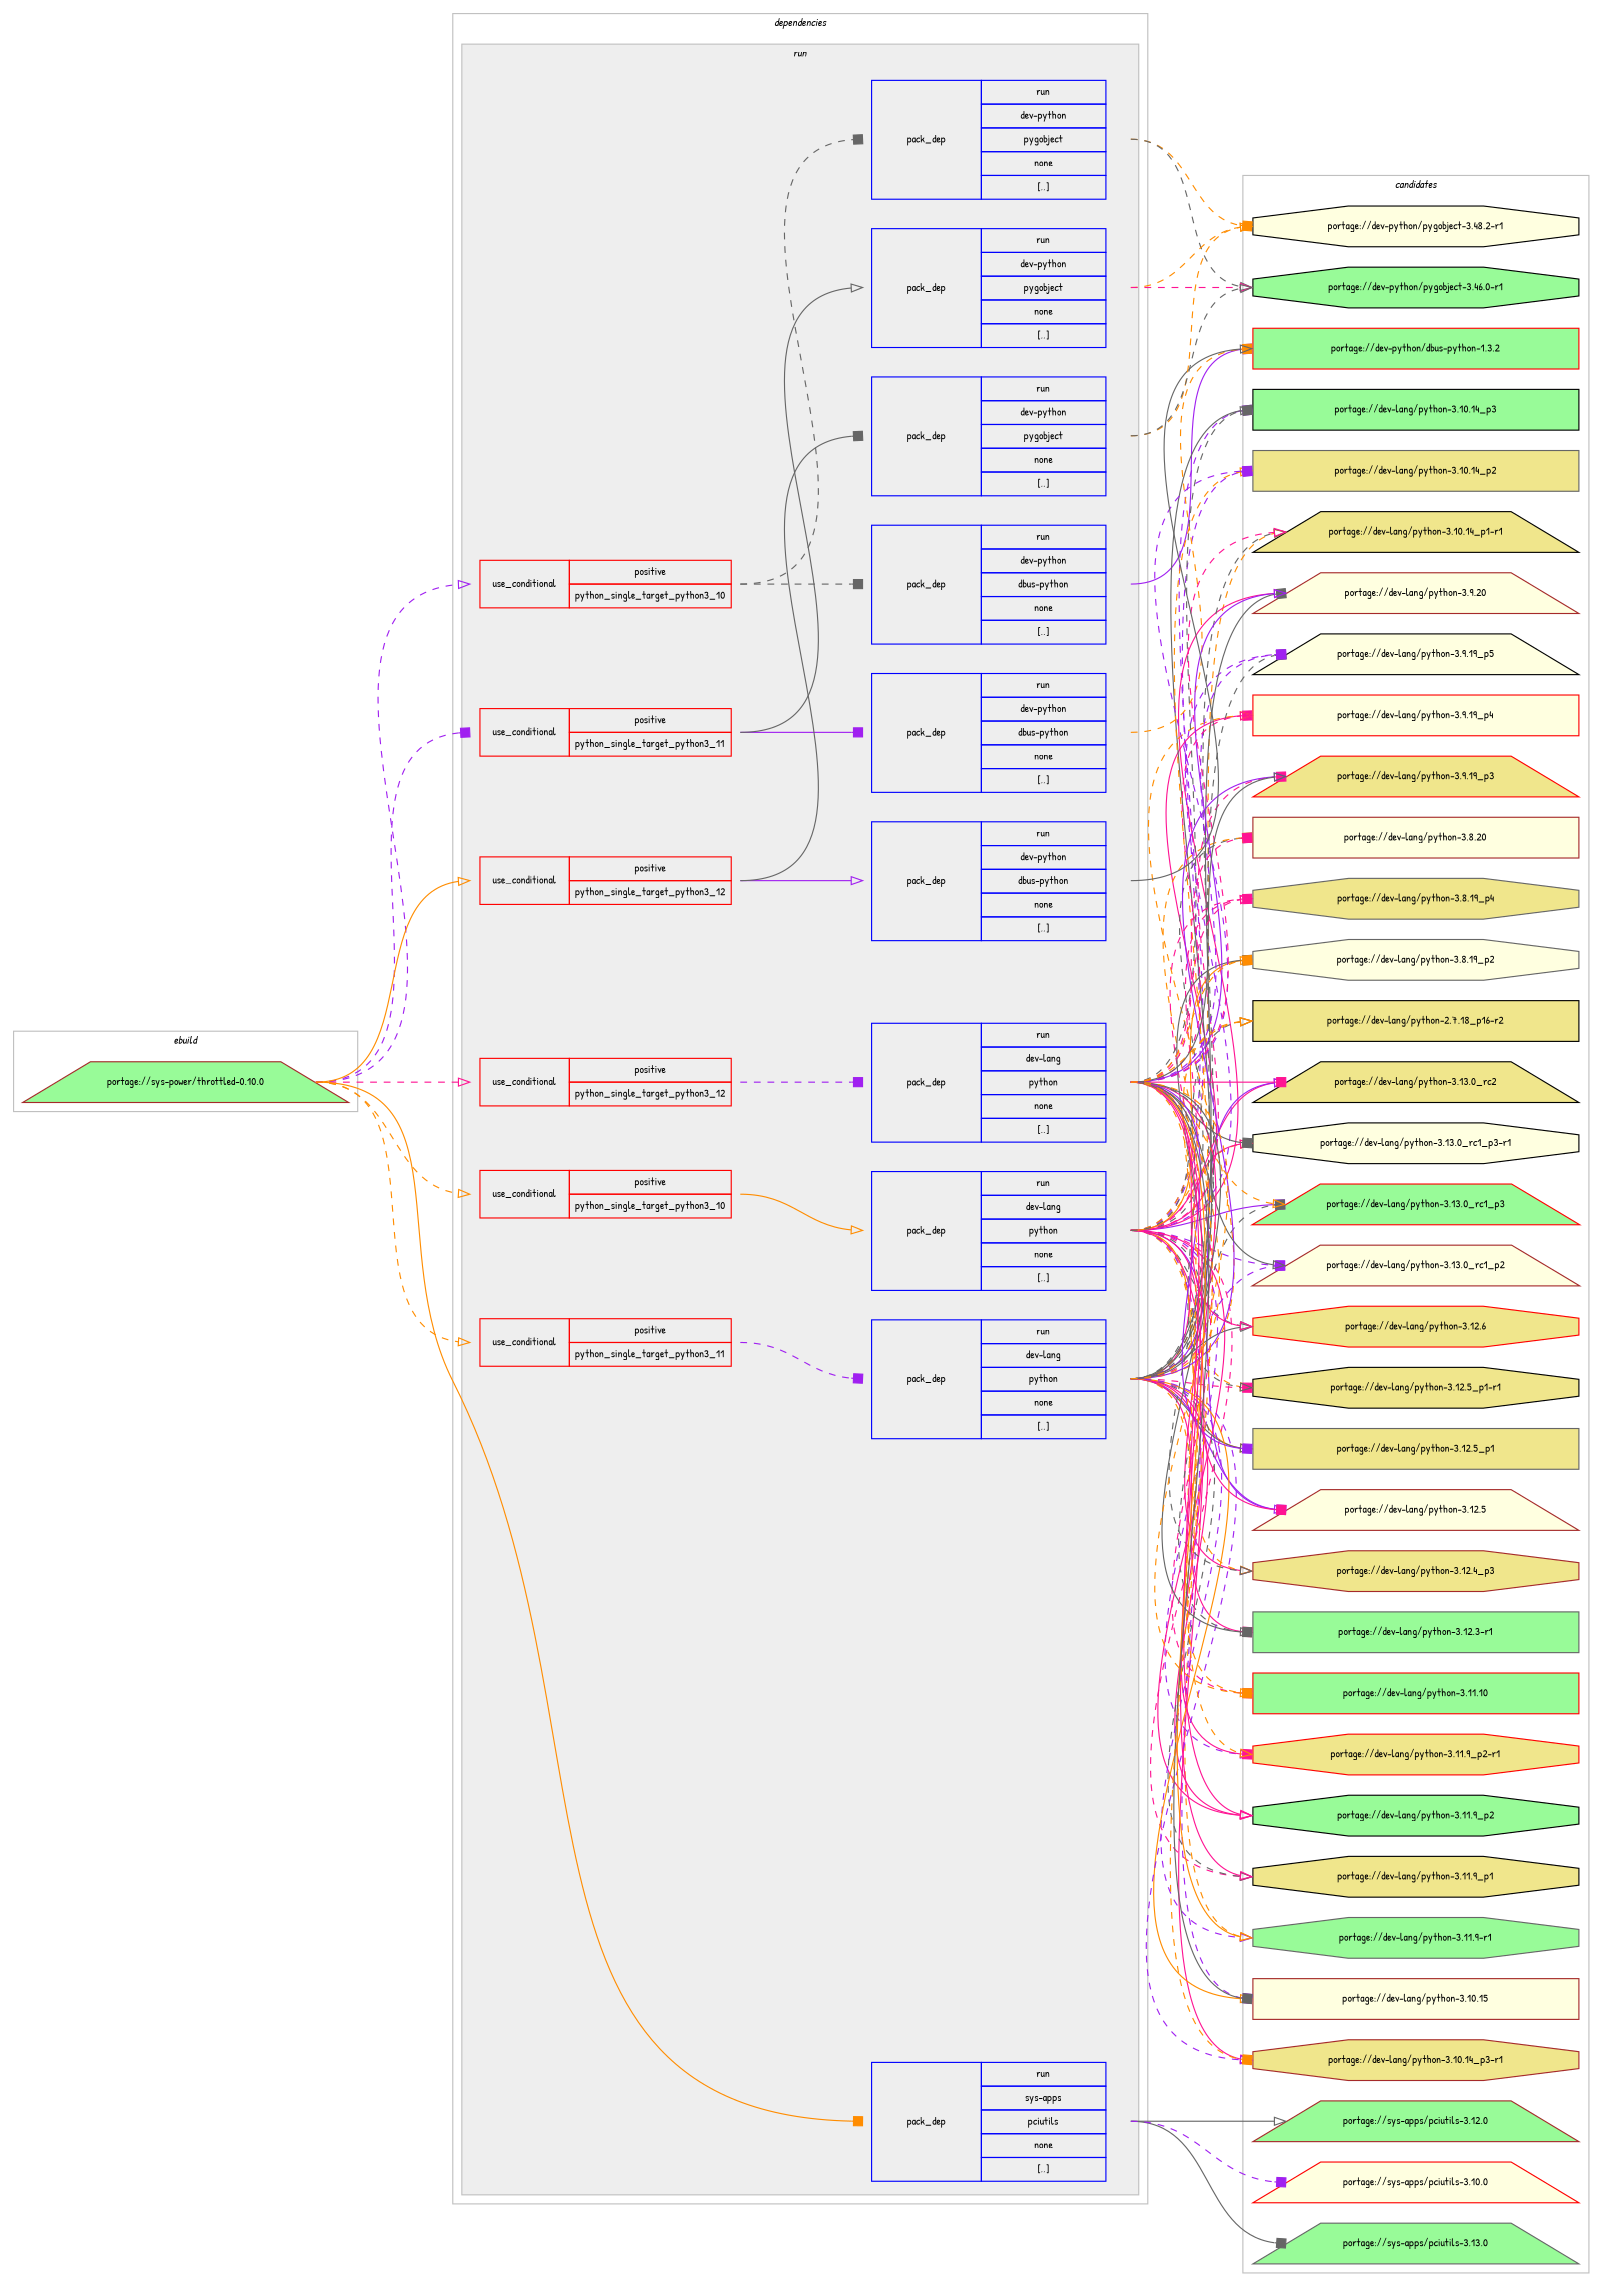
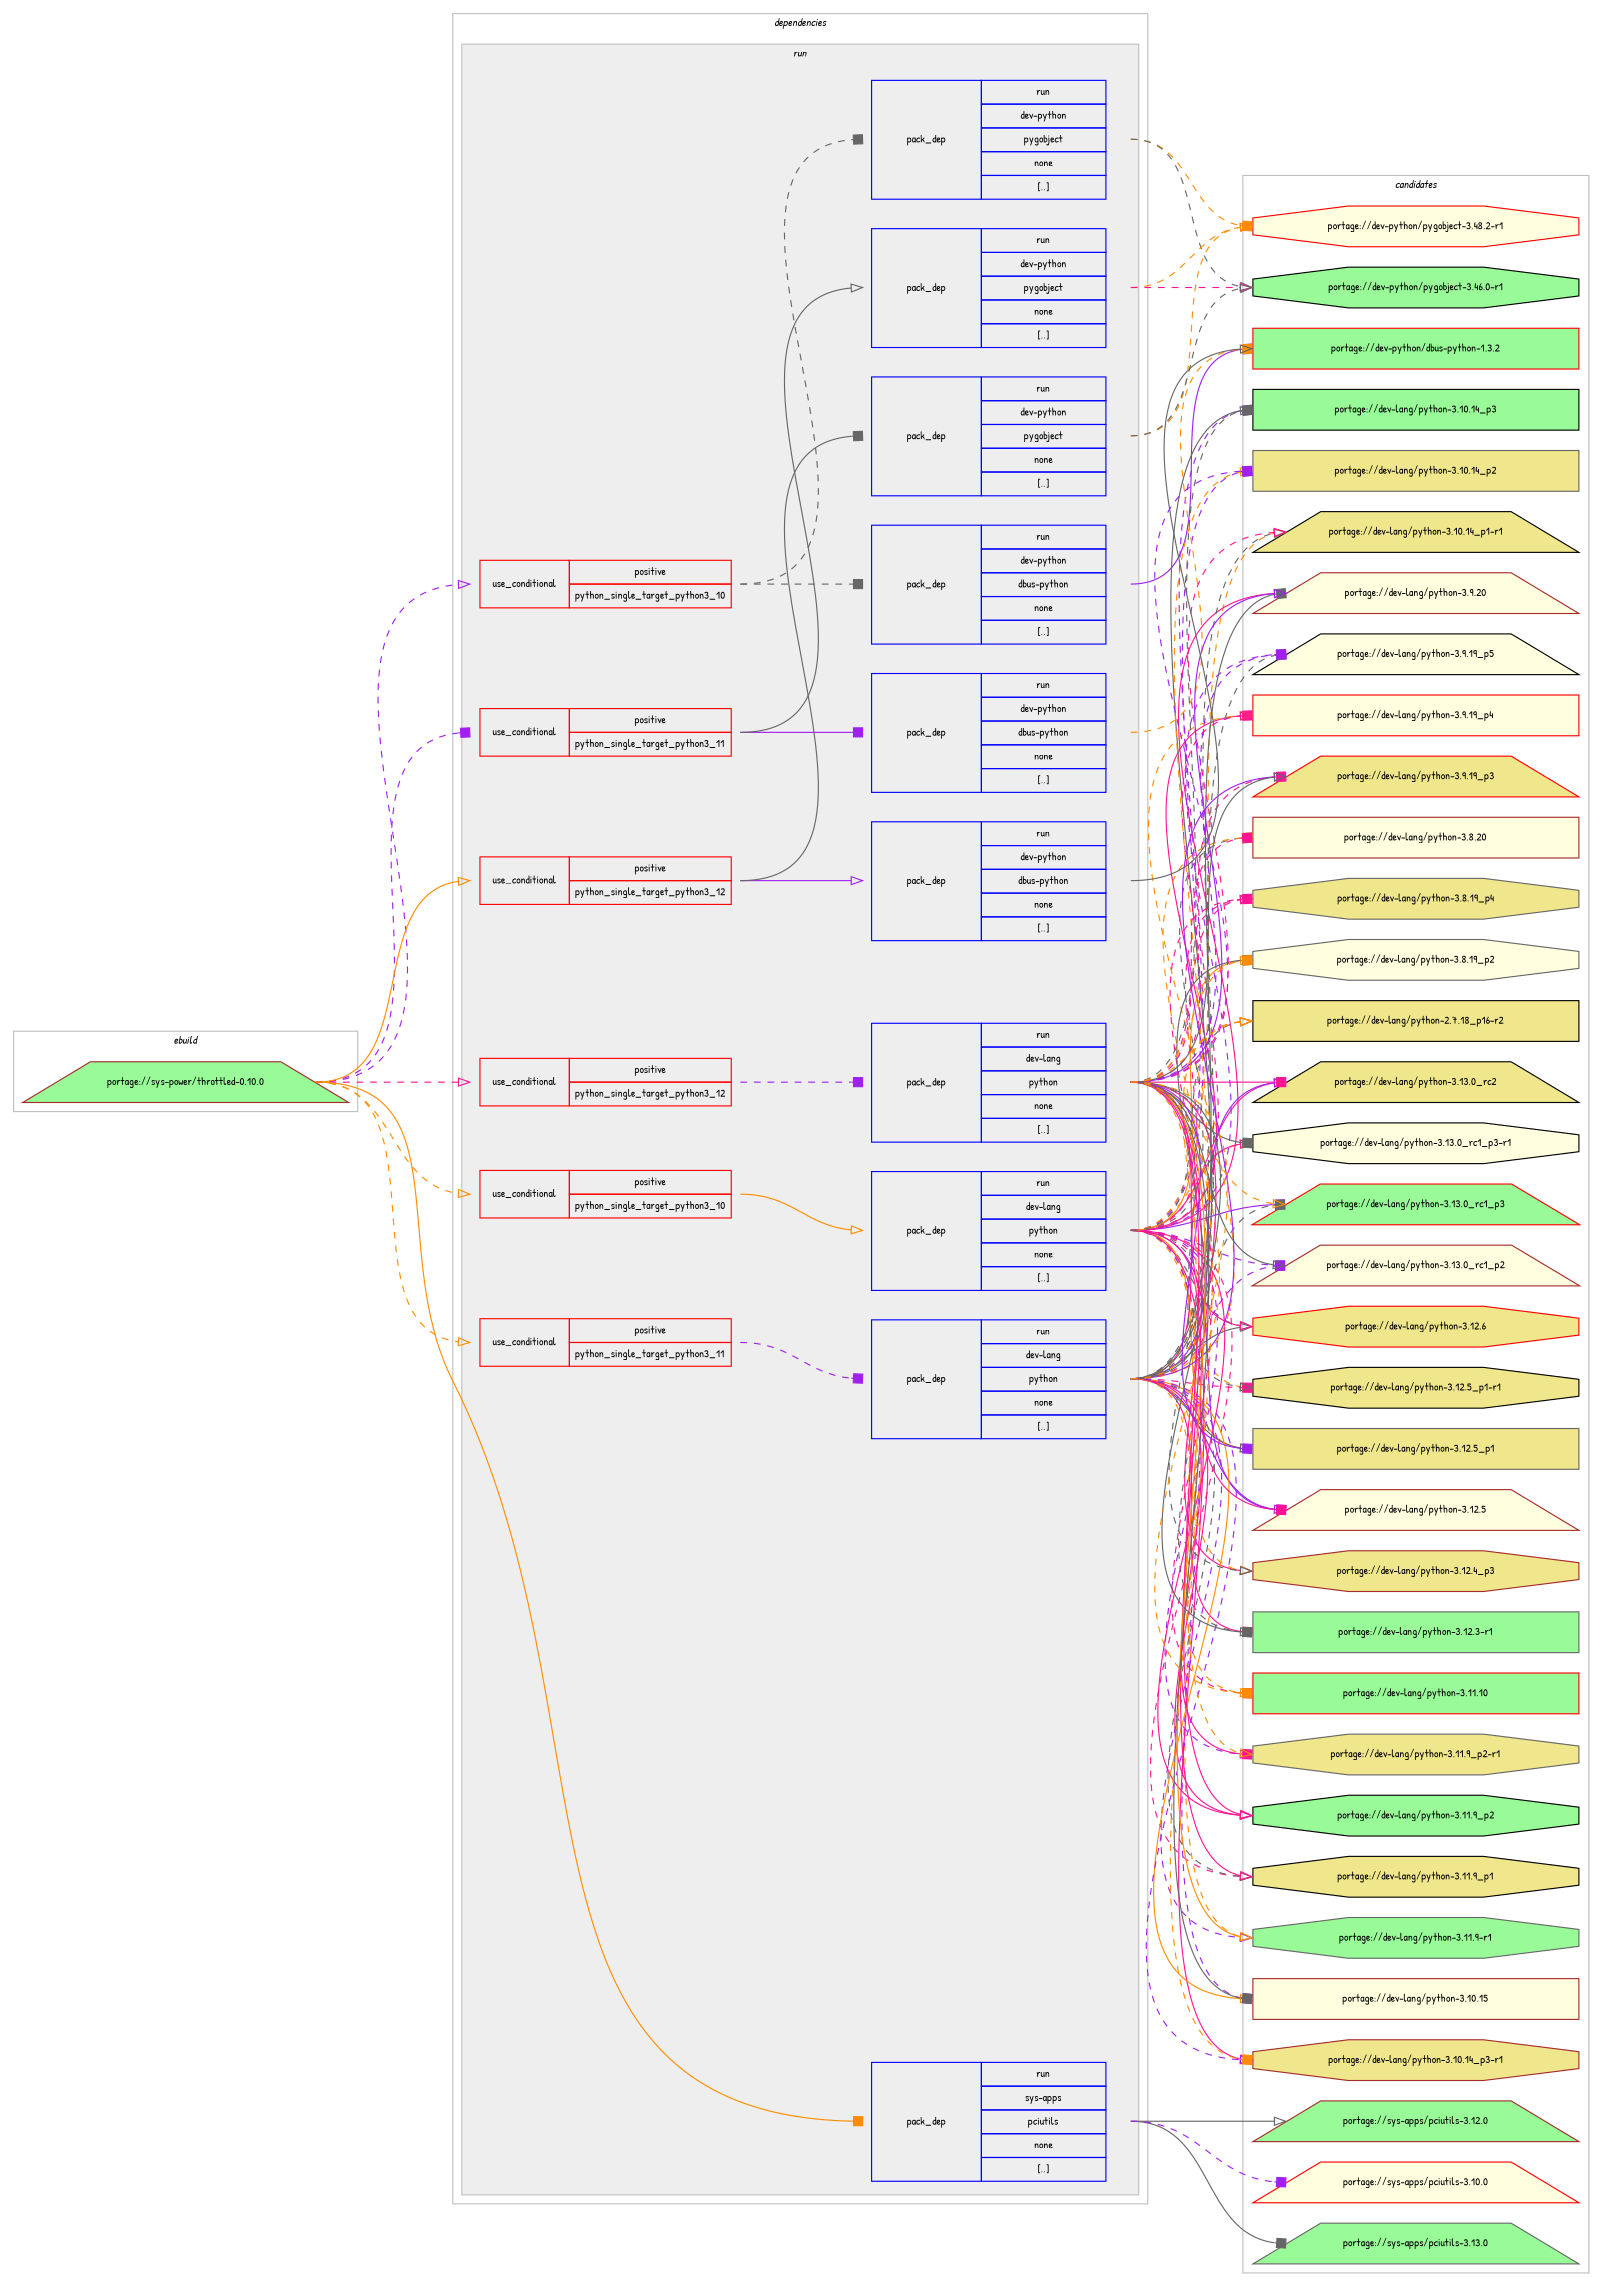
node "portage://dev-python/pygobject-3.48.2-r1": color black -> red
node "portage://dev-lang/python-3.11.9_p2-r1": color red -> gray40
